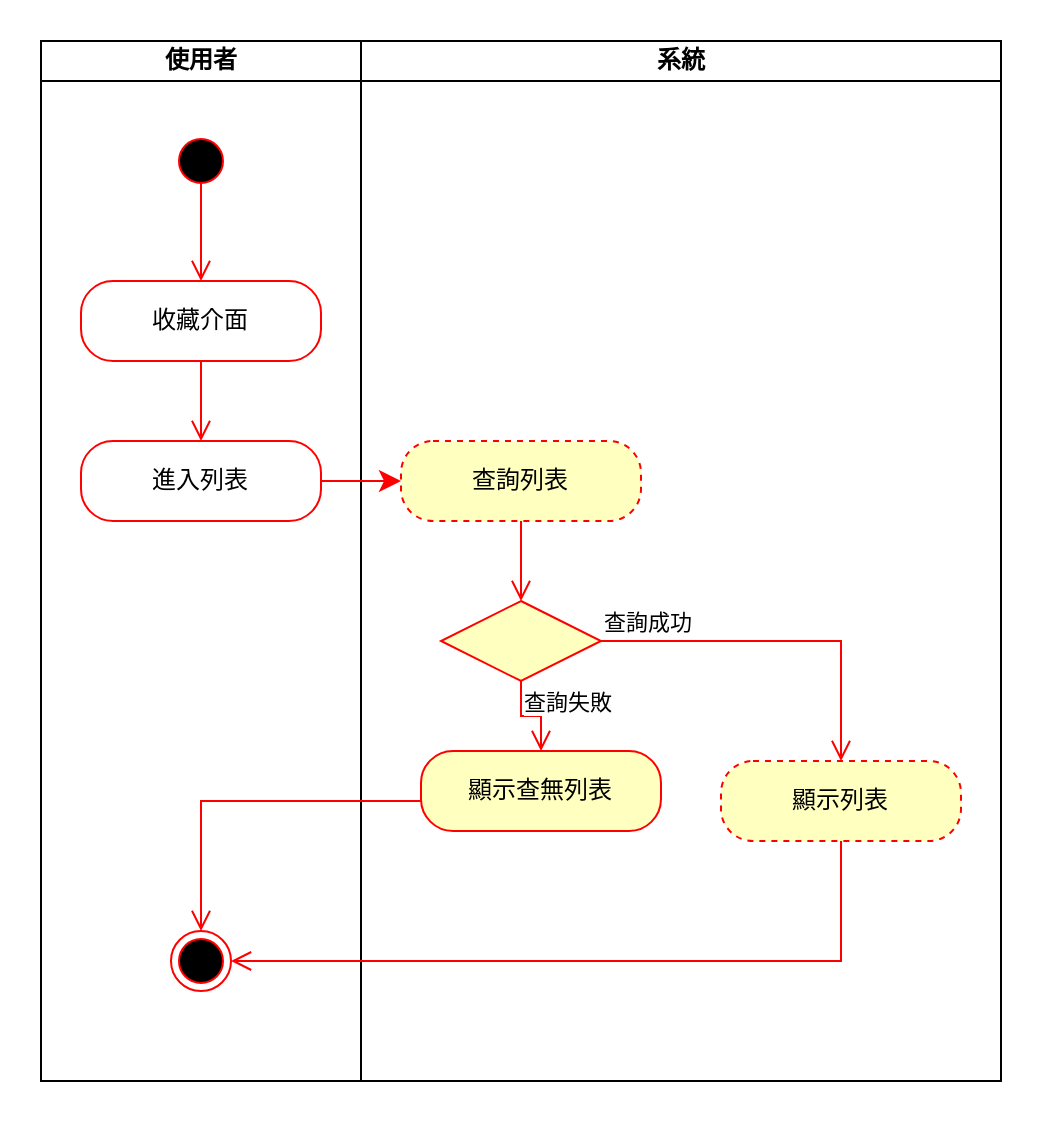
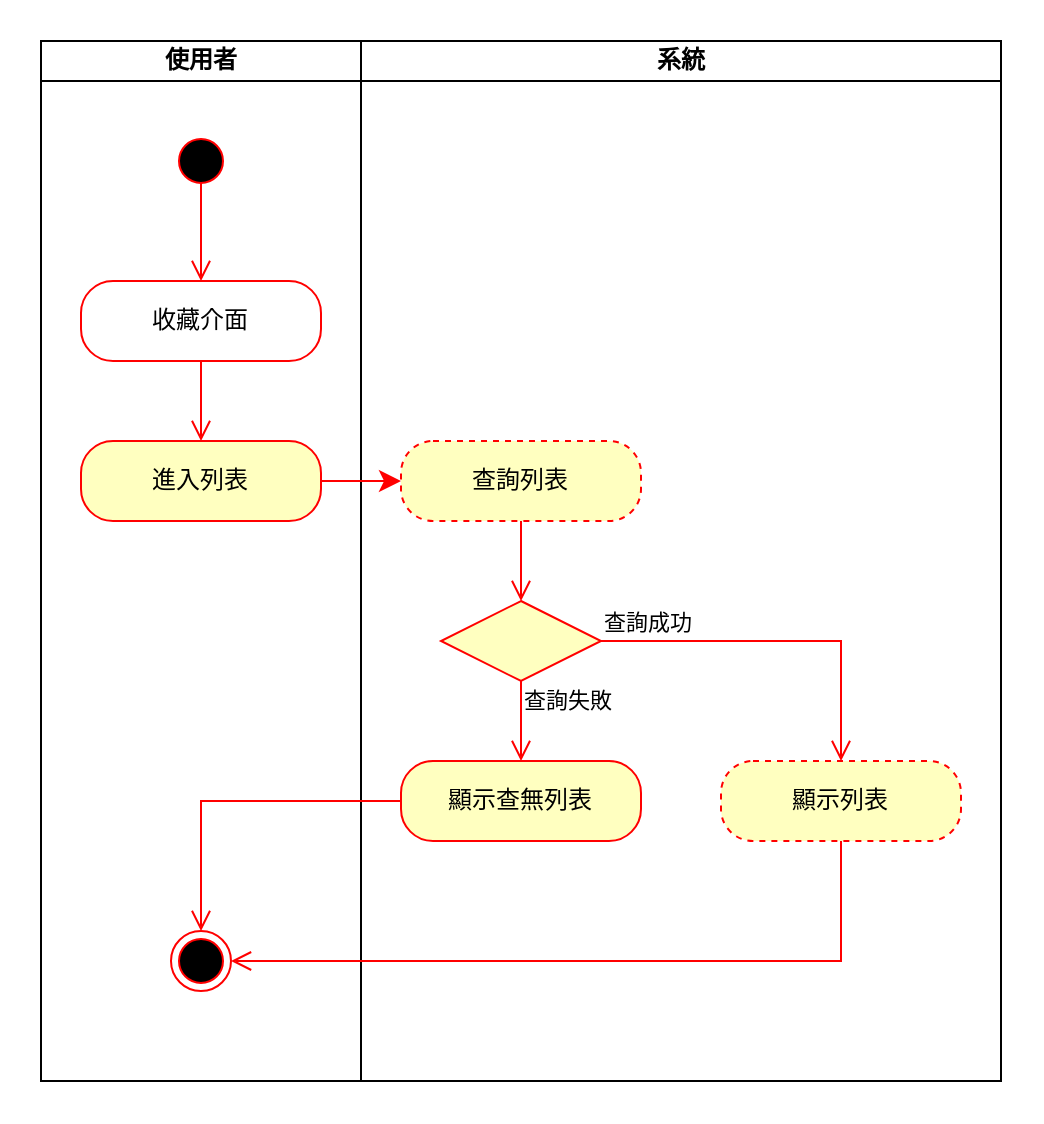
node "進入列表": fillcolor #ffffff -> #ffffc0
node "顯示查無列表": moved (541, 791) -> (521, 801)
